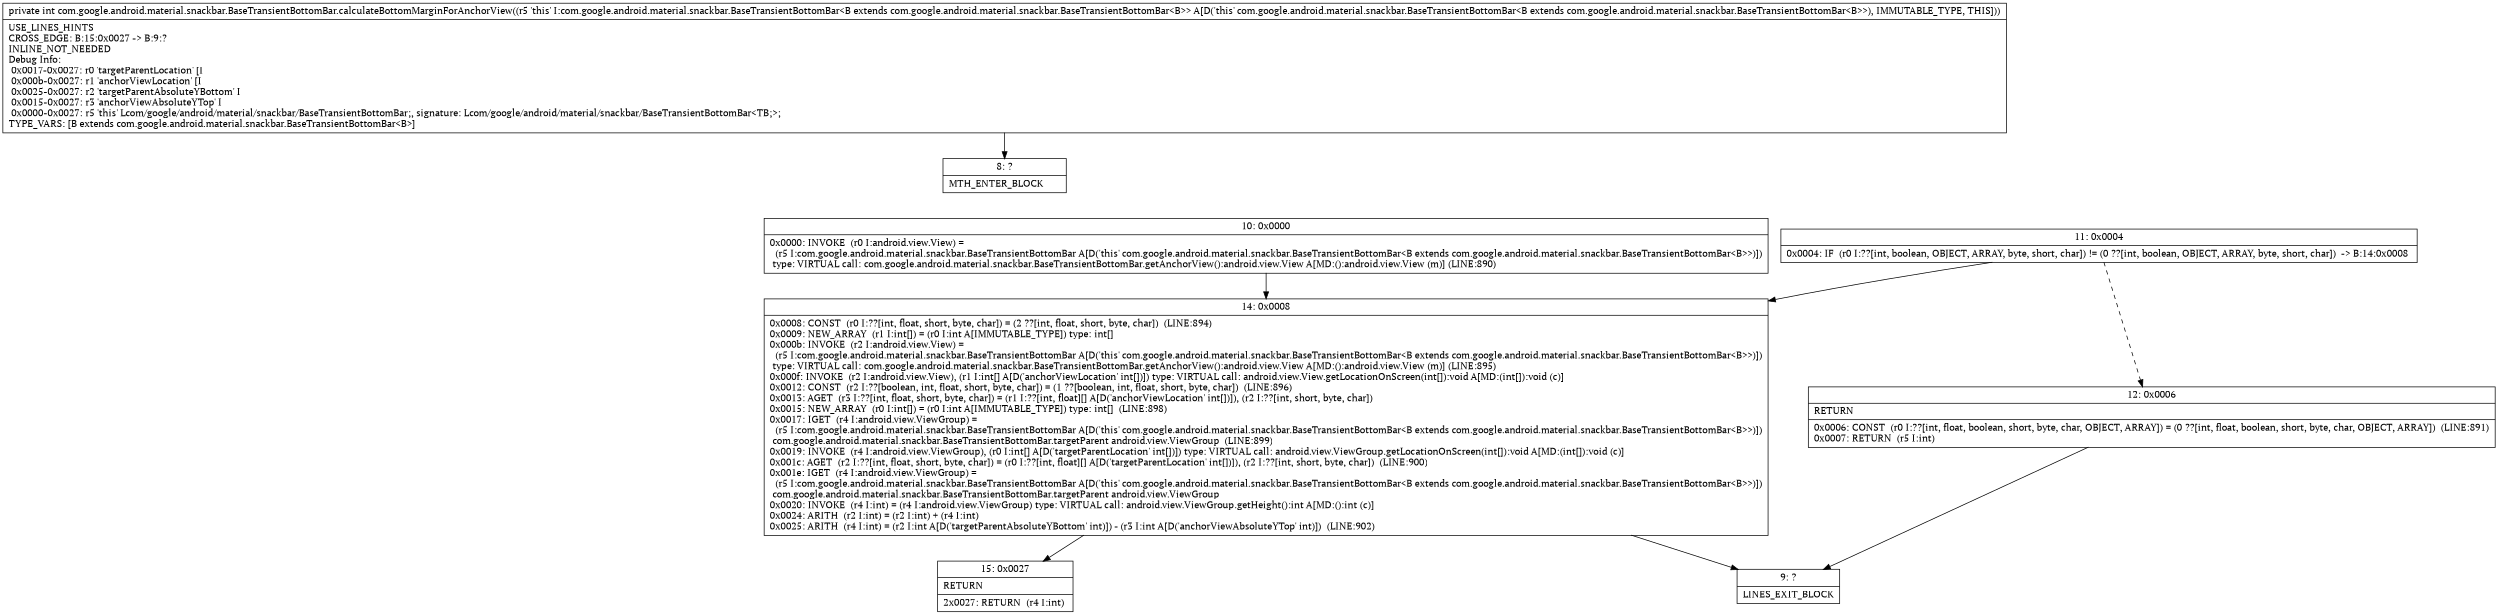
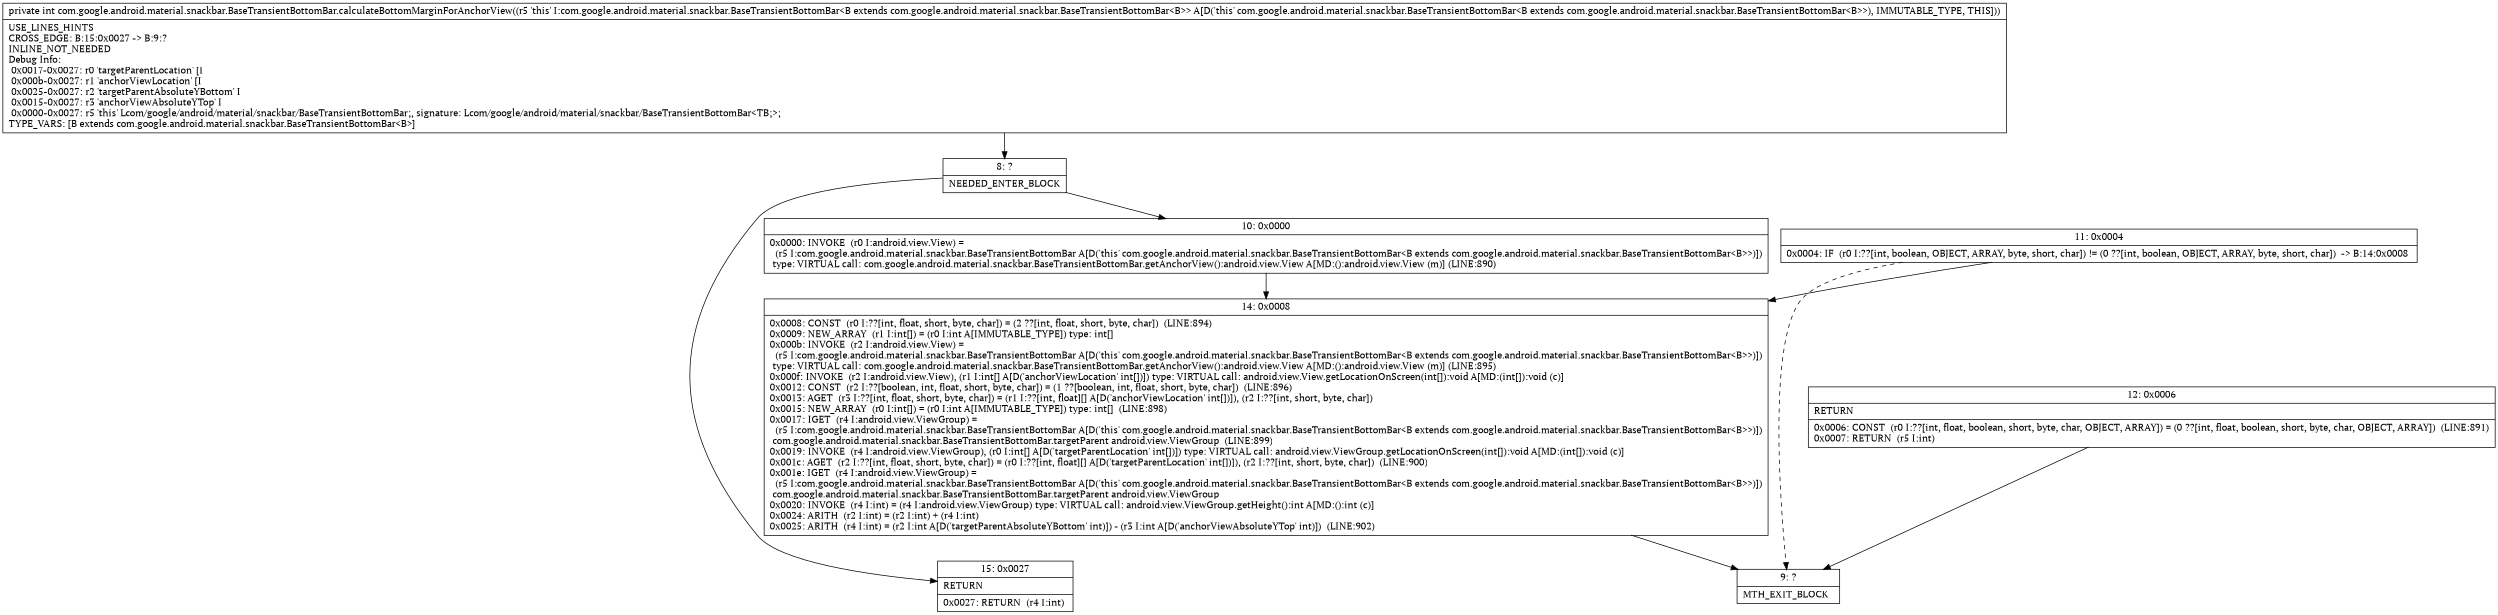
node "8: ?": text "MTH_ENTER_BLOCK" -> "NEEDED_ENTER_BLOCK"
edge "8: ?" -> "10: 0x0000": added
edge "11: 0x0004" -> "12: 0x0006": now "11: 0x0004" -> "9: ?"
edge "14: 0x0008" -> "15: 0x0027": now "8: ?" -> "15: 0x0027"
node "9: ?": text "LINES_EXIT_BLOCK" -> "MTH_EXIT_BLOCK"
node "15: 0x0027": text "2x0027: RETURN  (r4 I:int)" -> "0x0027: RETURN  (r4 I:int)"
